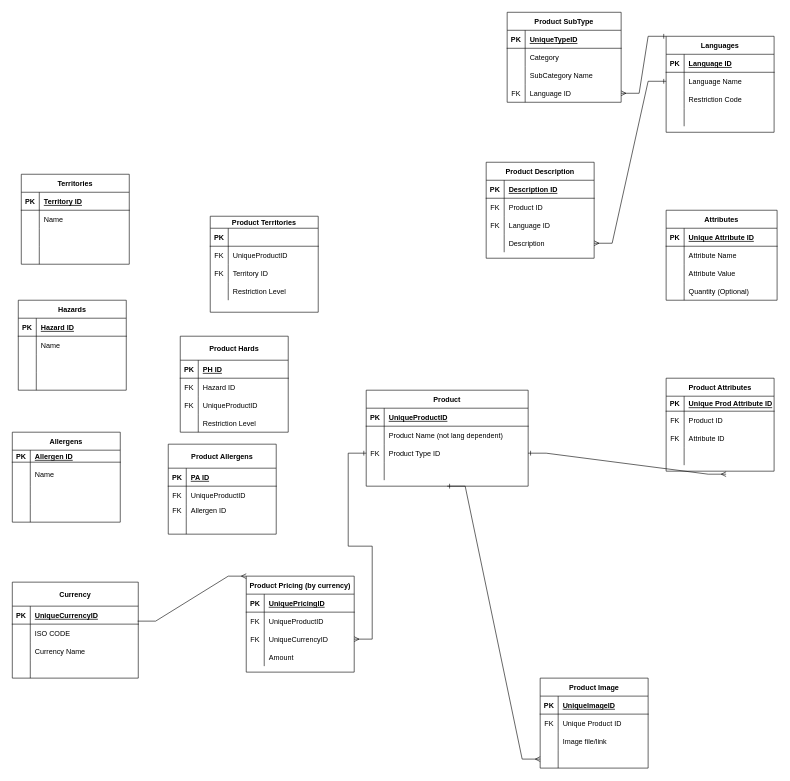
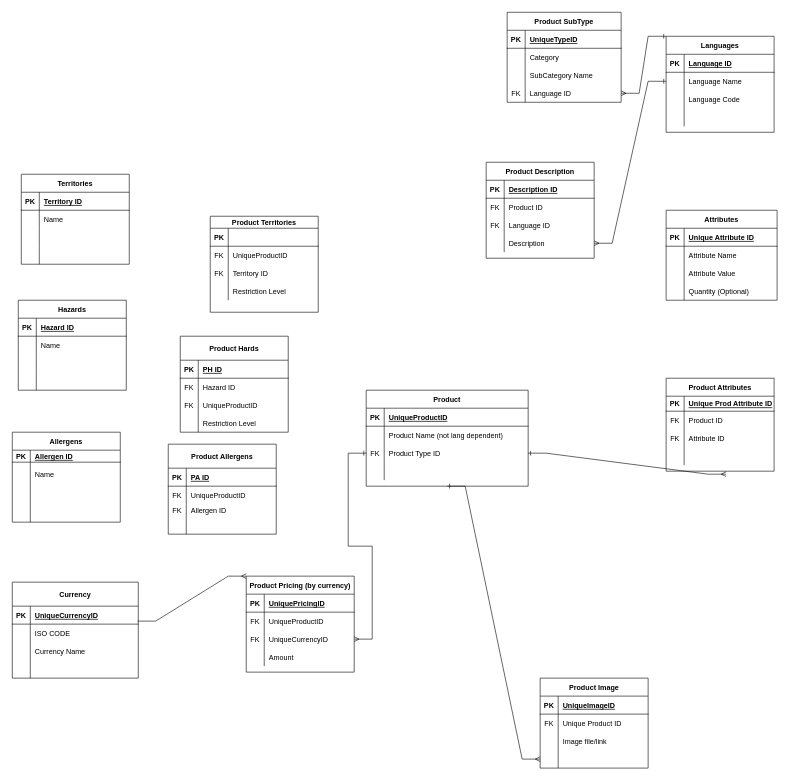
node "Restriction Code": label "Restriction Code" -> "Language Code"
